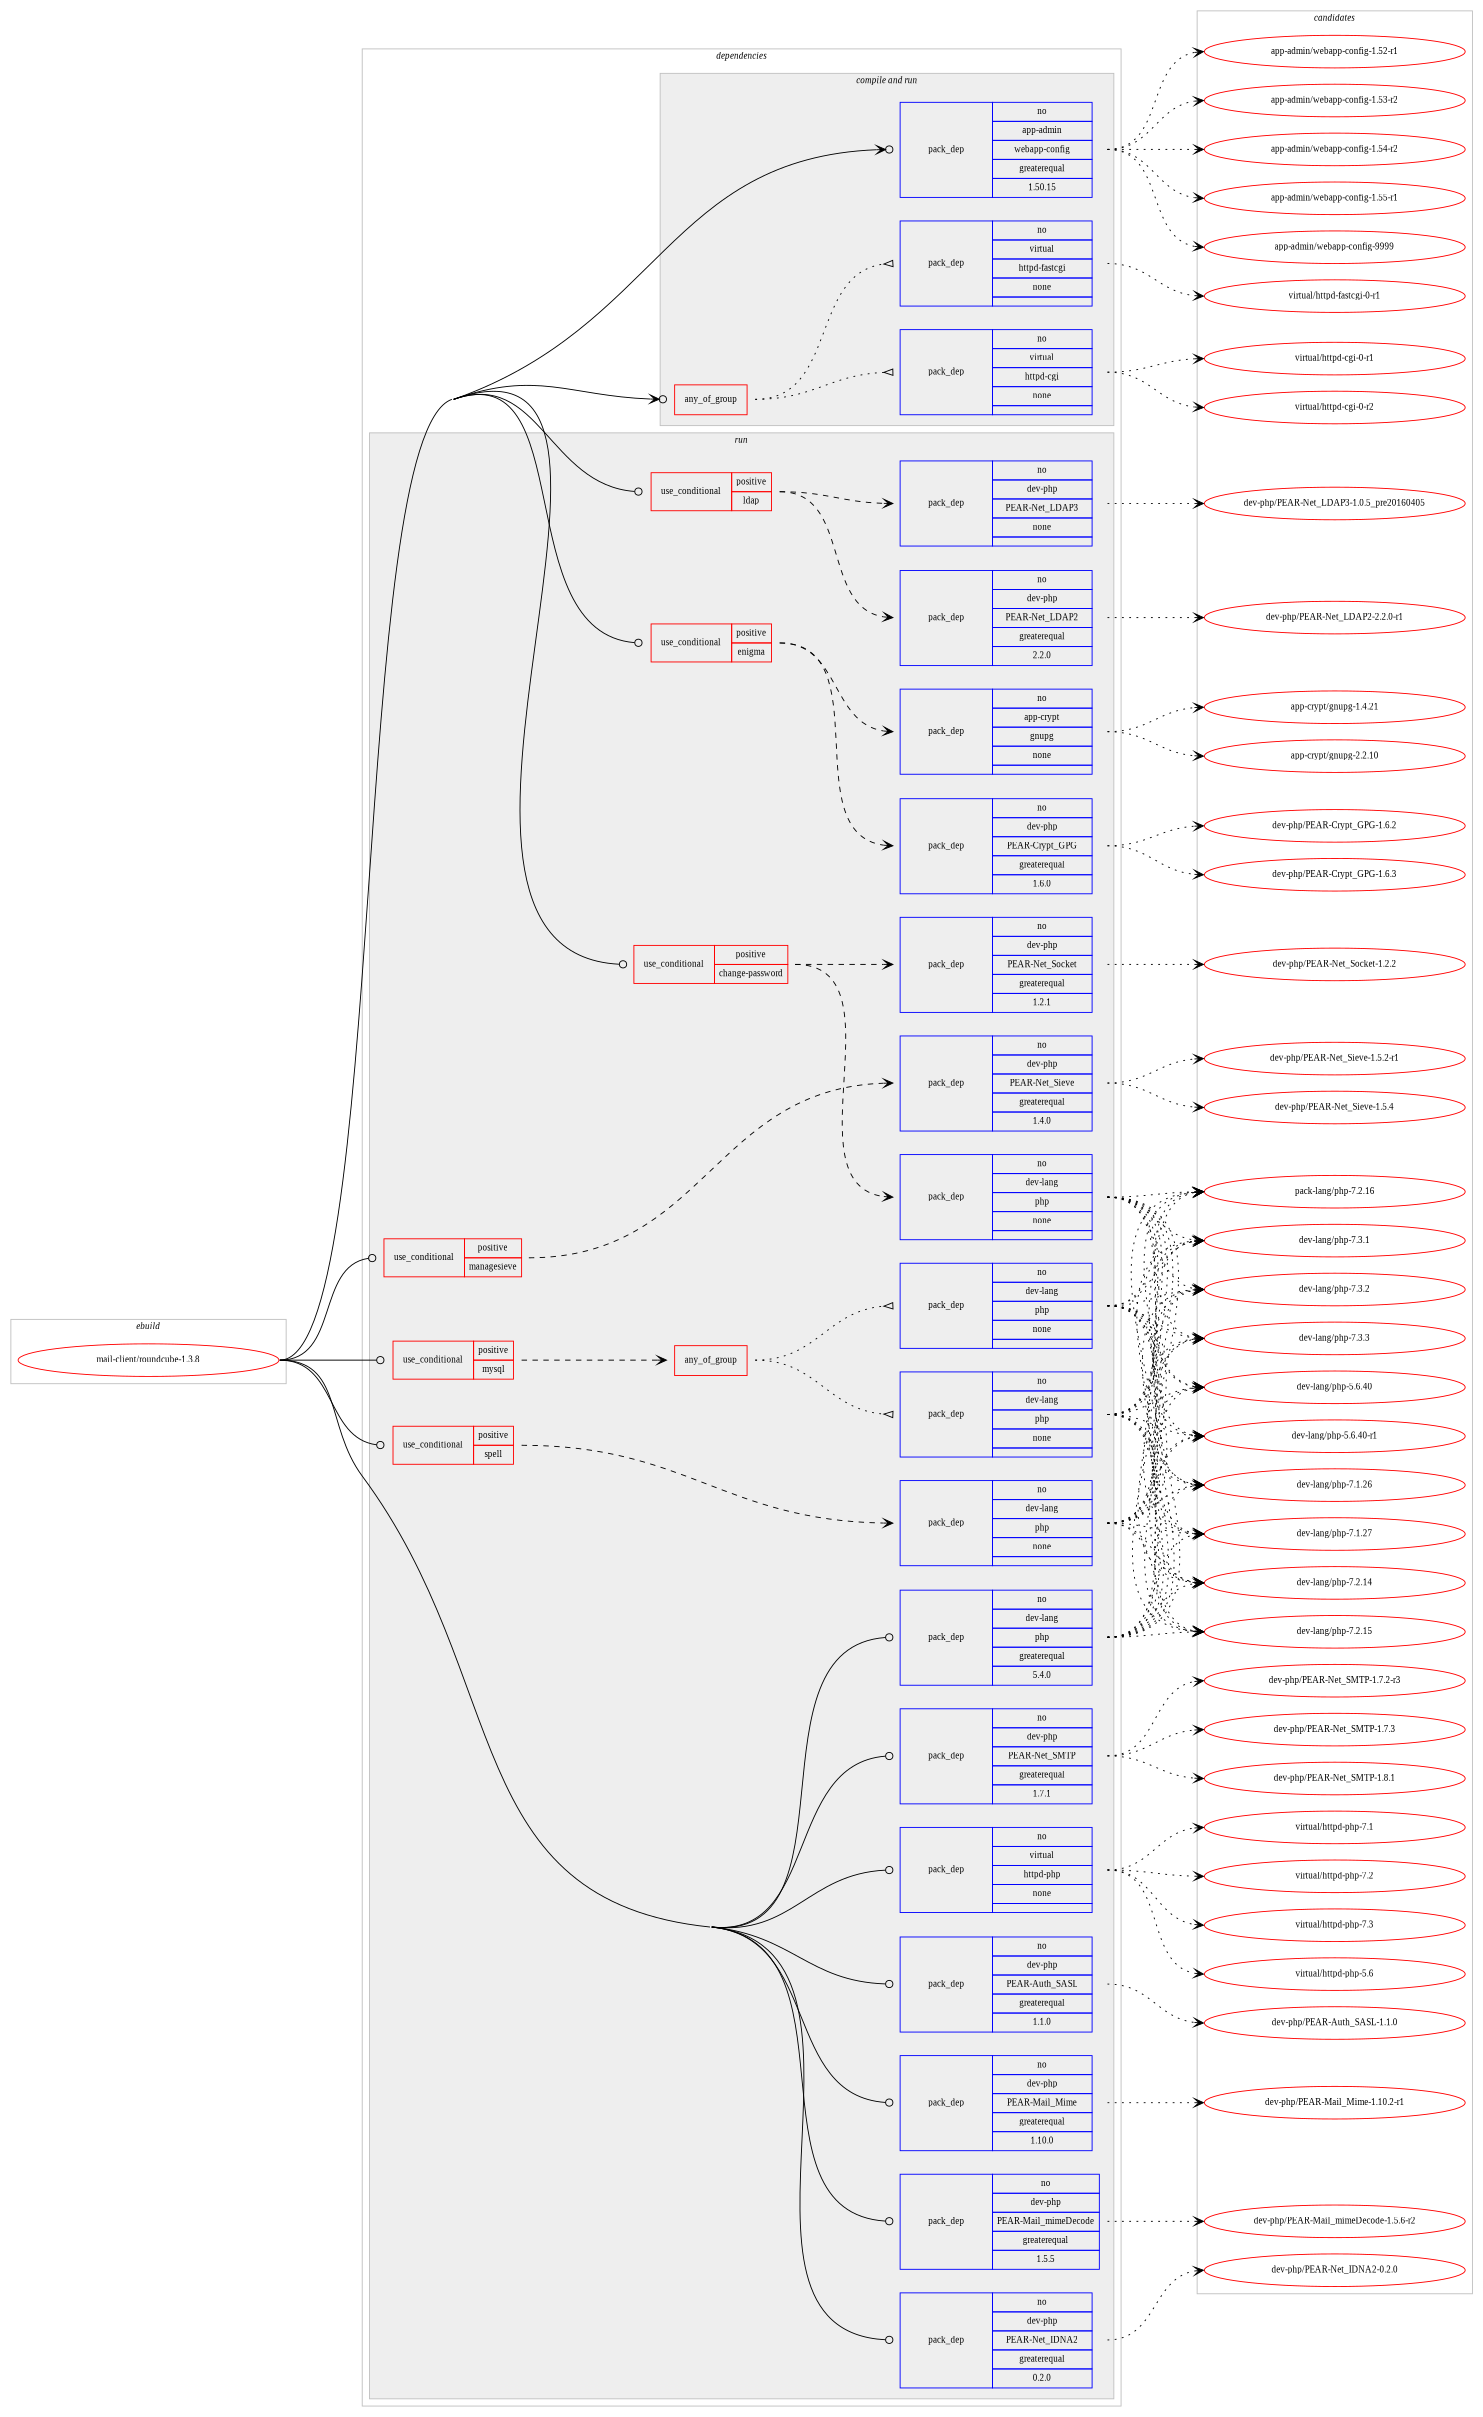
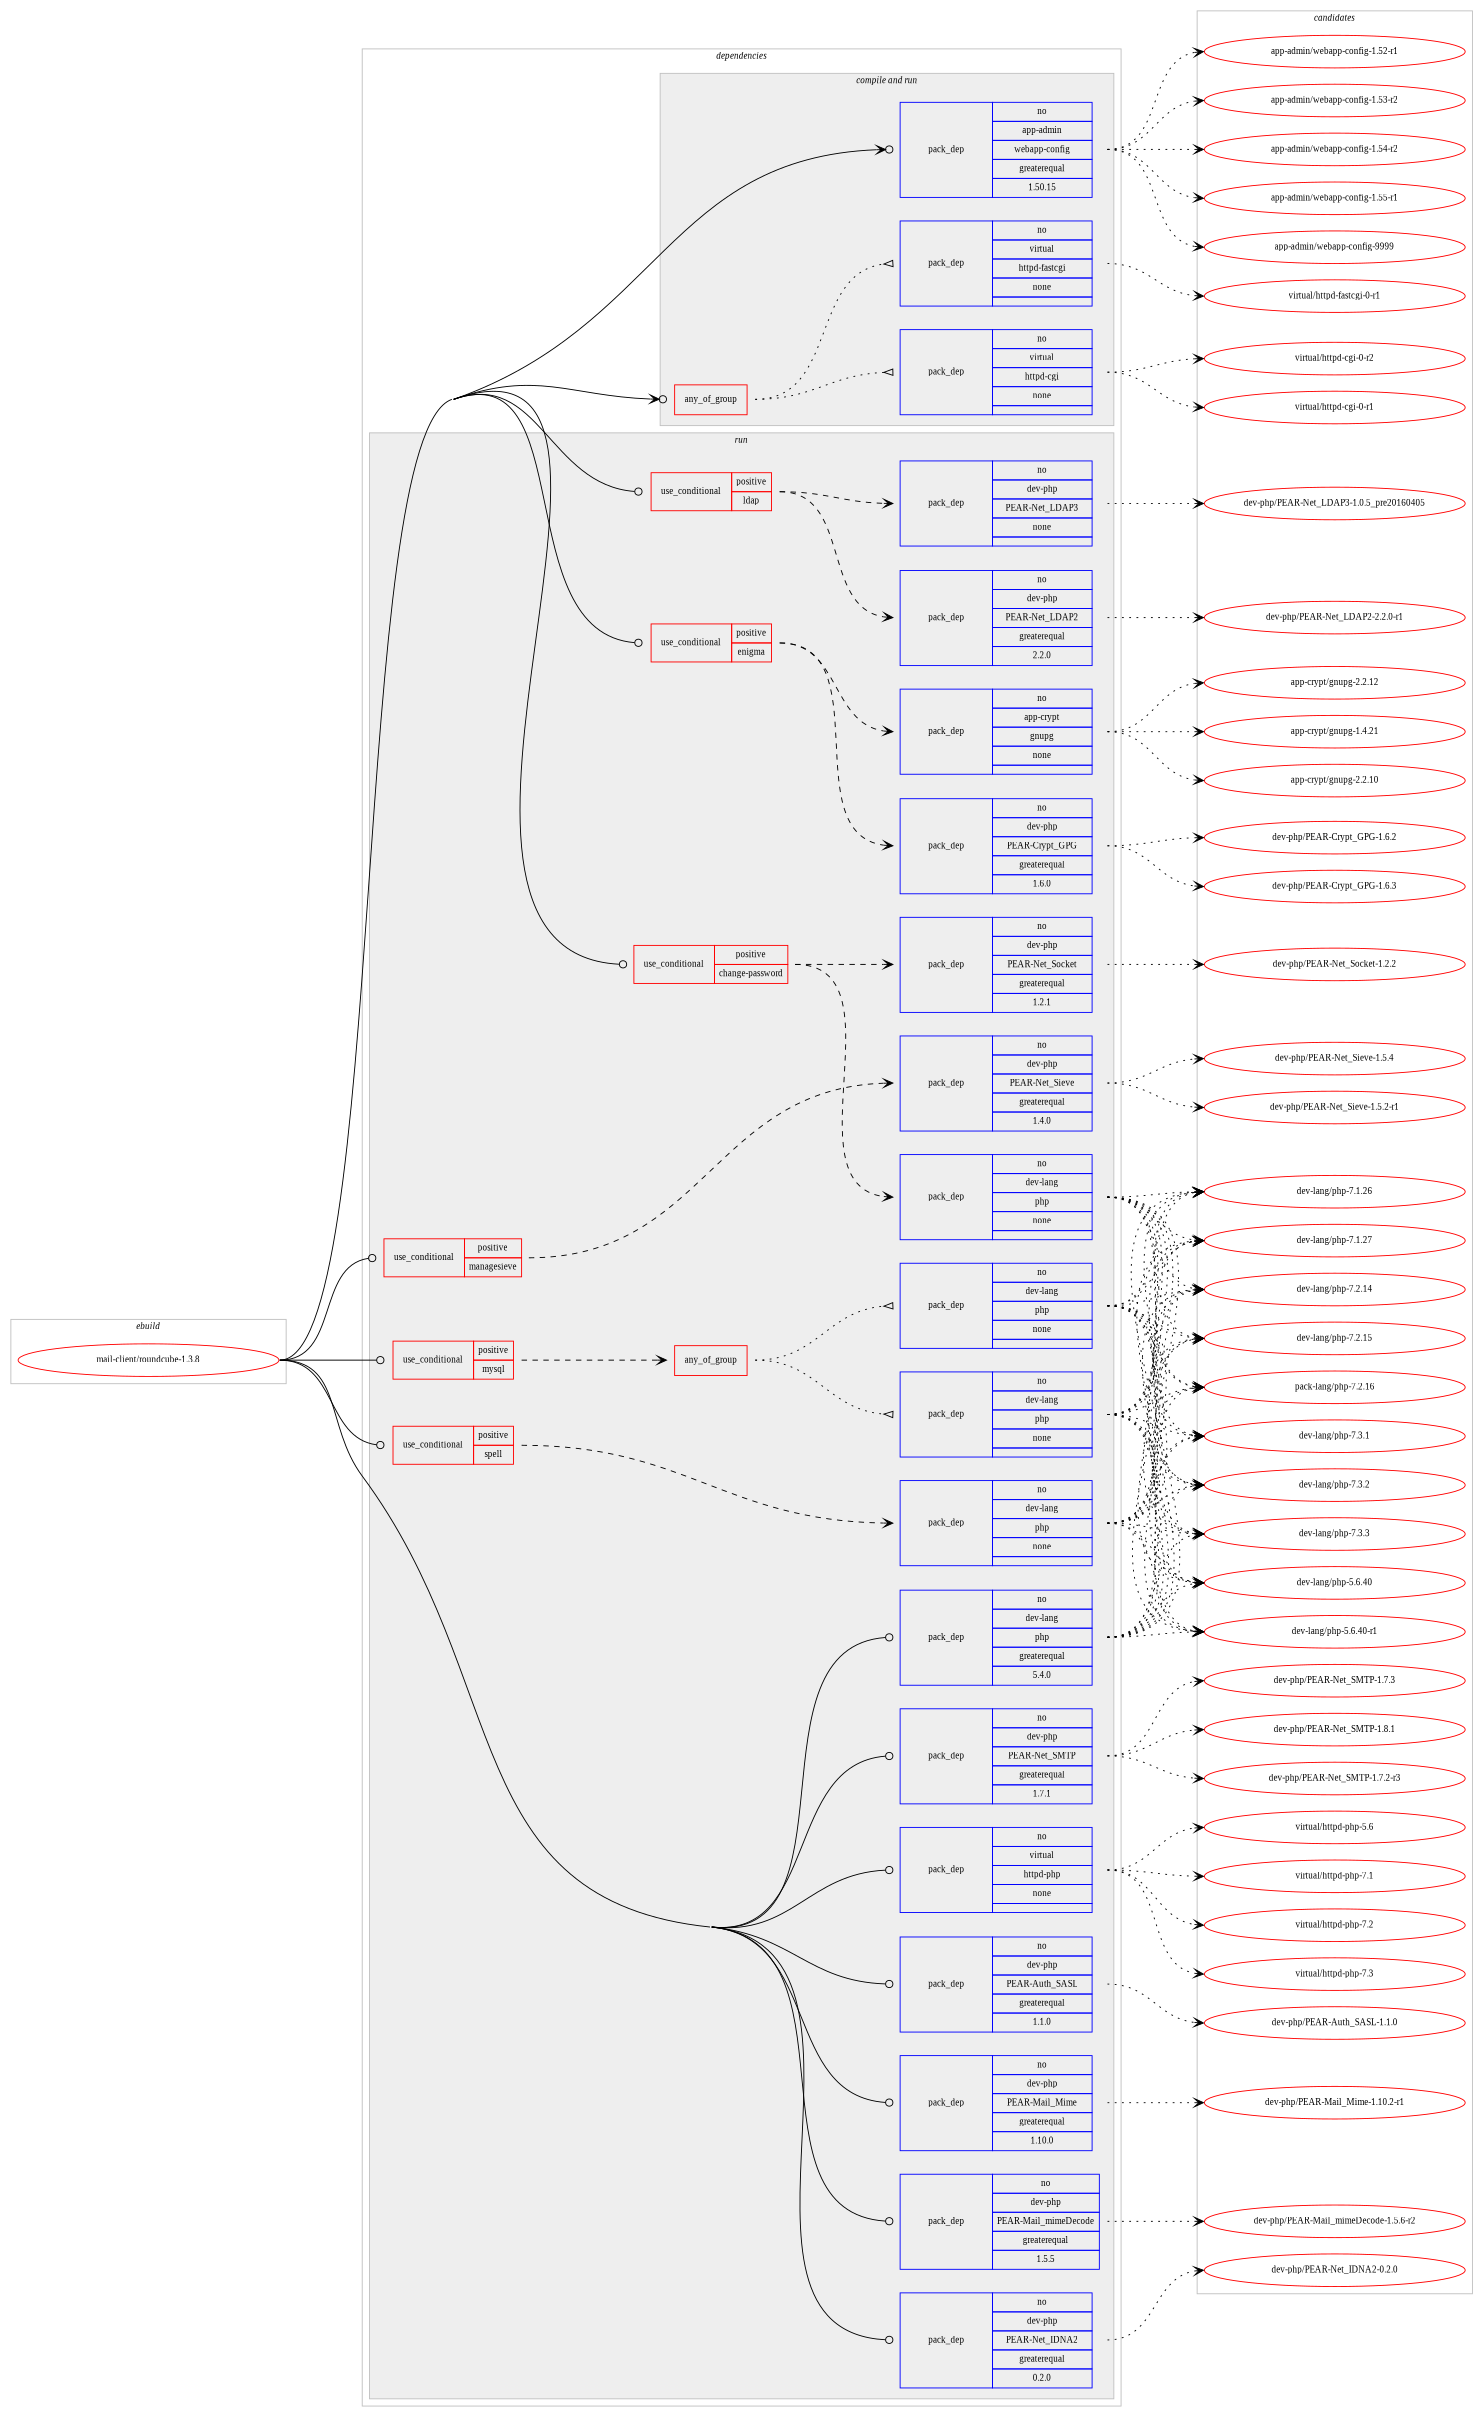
node "app-crypt/gnupg-2.2.12": added
